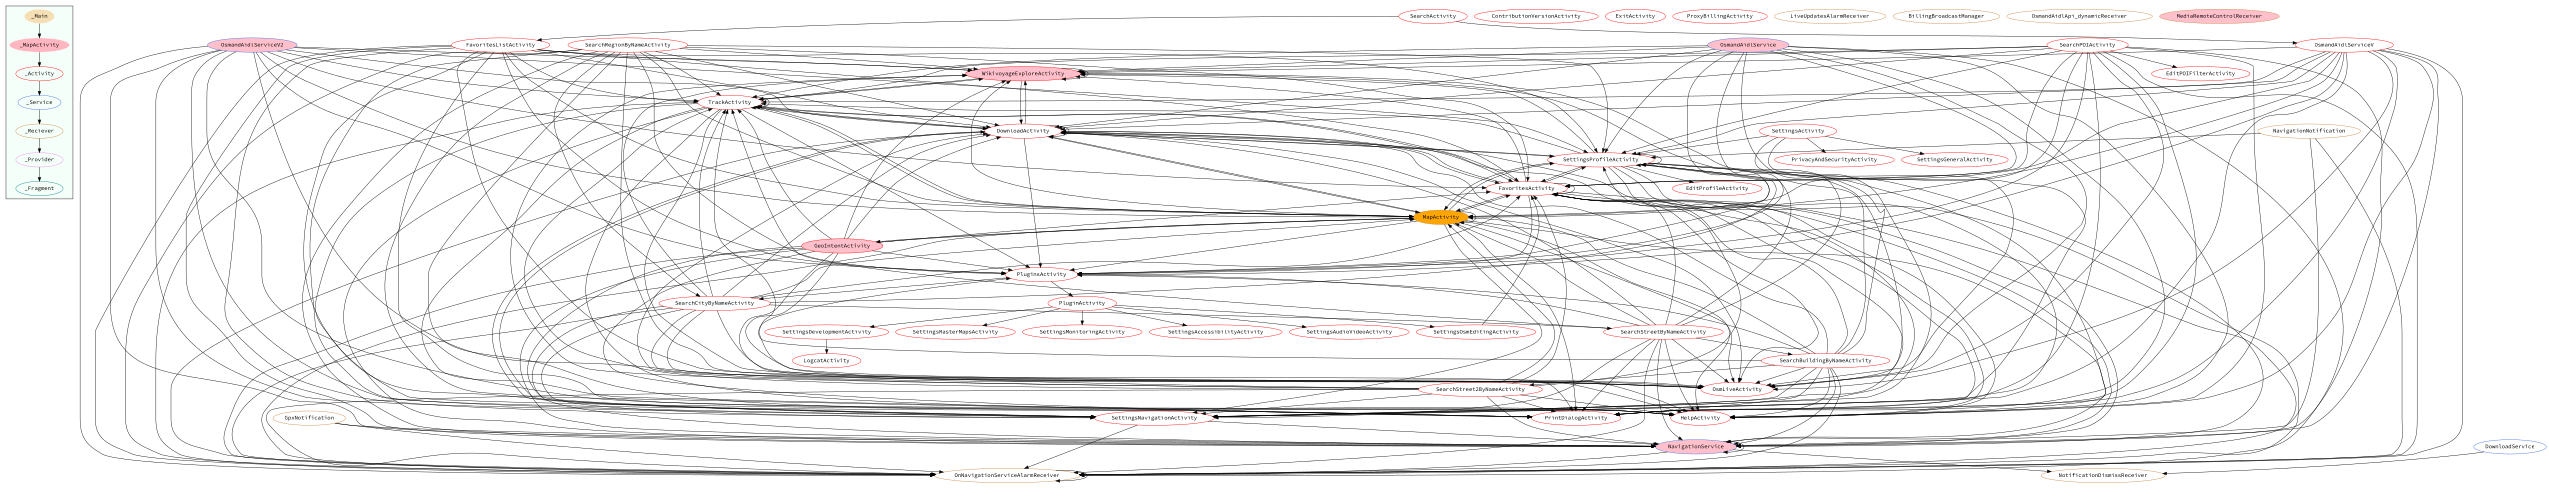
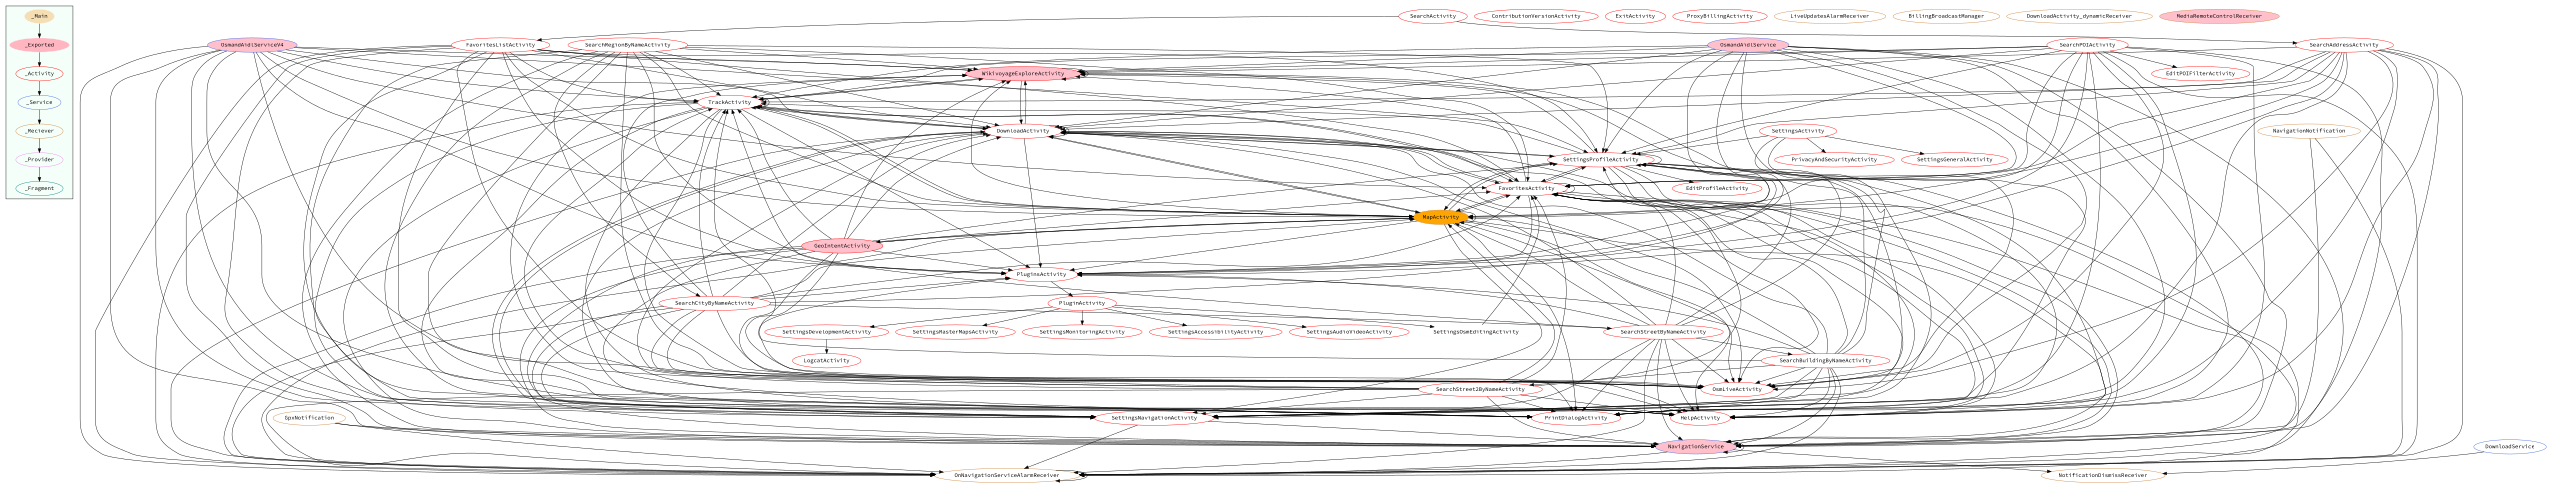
node "OsmandAidlApi_dynamicReceiver": label "OsmandAidlApi_dynamicReceiver" -> "DownloadActivity_dynamicReceiver"
node "_MapActivity": label "_MapActivity" -> "_Exported"
node "OsmandAidlServiceV2": label "OsmandAidlServiceV2" -> "OsmandAidlServiceV4"
node "OsmandAidlServiceV": label "OsmandAidlServiceV" -> "SearchAddressActivity"
edge "NavigationNotification" -> "SettingsProfileActivity": now "GeoIntentActivity" -> "SettingsProfileActivity"
edge "DownloadActivity" -> "PrintDialogActivity": added
edge "PluginsActivity" -> "SearchCityByNameActivity": reversed
edge "OsmandAidlService" -> "NavigationService": added
node "SettingsOsmEditingActivity": color red -> mintcream
edge "SearchRegionByNameActivity" -> "OnNavigationServiceAlarmReceiver": removed
